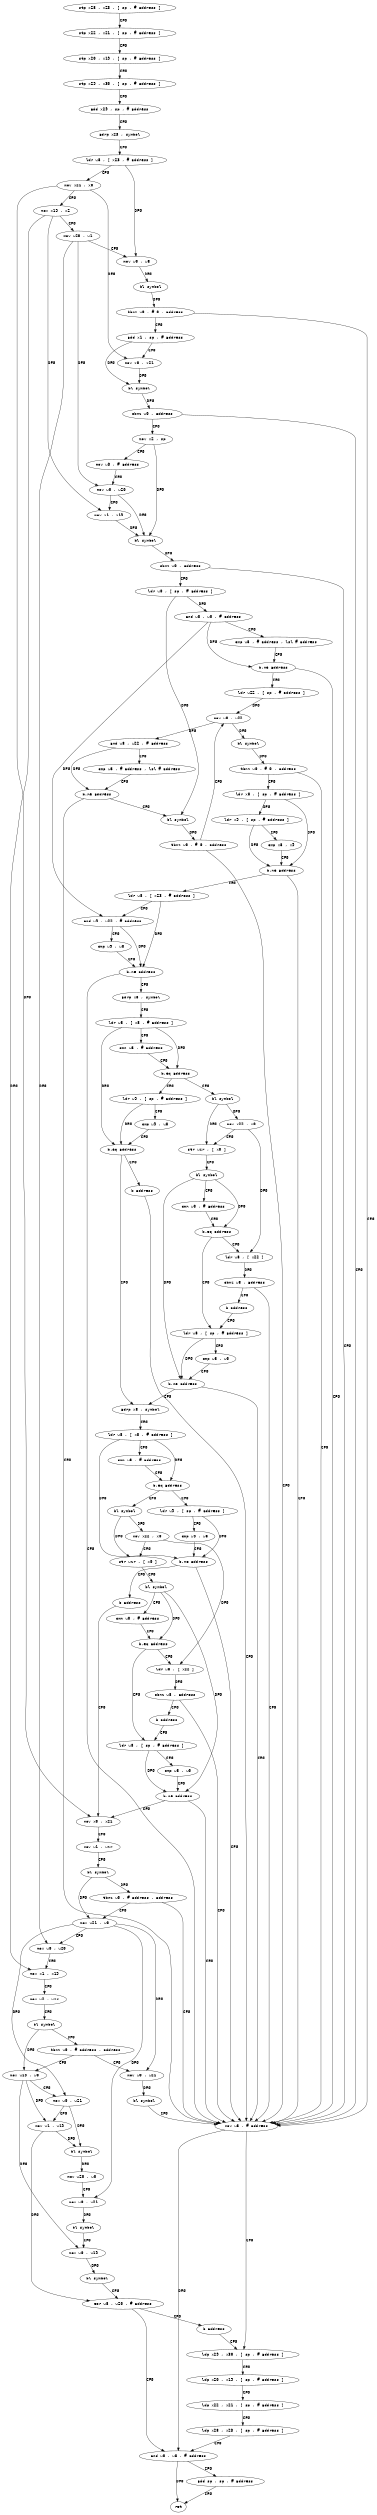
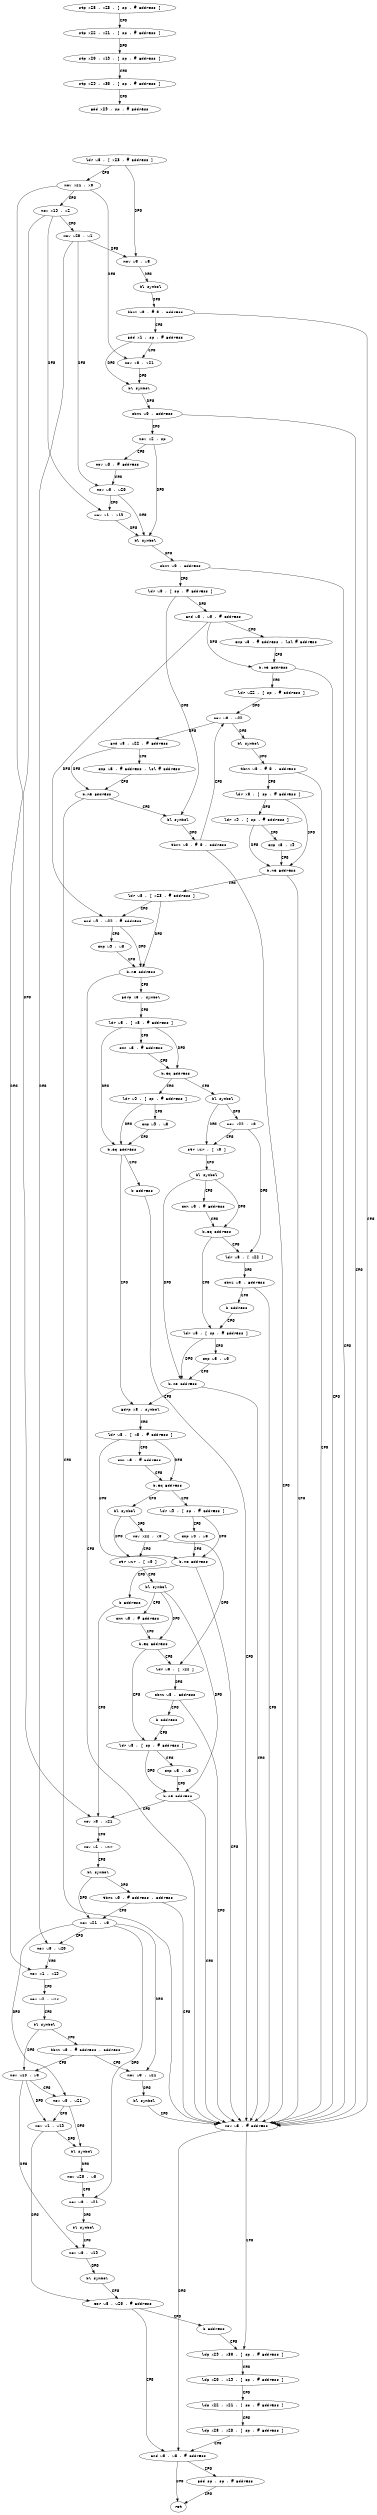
edge "stp x22 , x21 , [ sp , # address ]" -> "stp x20 , x19 , [ sp , # address ]": label "CFG" -> "DFG"
node "adrp x23 , symbol": removed
edge "mov w20 , w1" -> "mov w0 , w8": label "CFG" -> "DFG"
